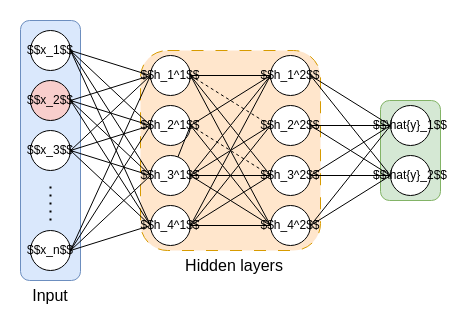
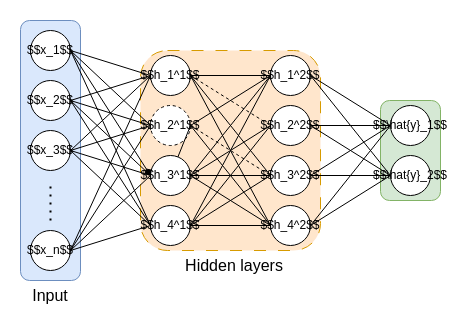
node "$$x_2$$": fillcolor #f8cecc -> #ffffff
node "$$h_2^1$$": style solid -> dashed
edge "$$x_1$$" -- "$$h_3^1$$": arrowhead none -> diamond
